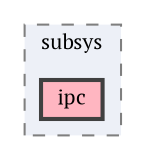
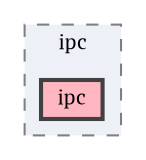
cluster "subsys": label "subsys" -> "ipc"
